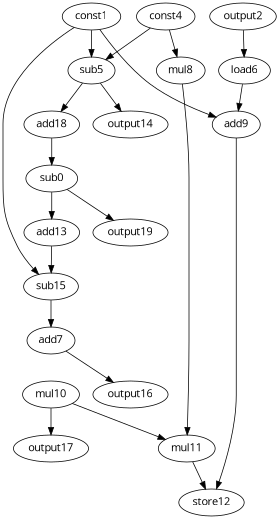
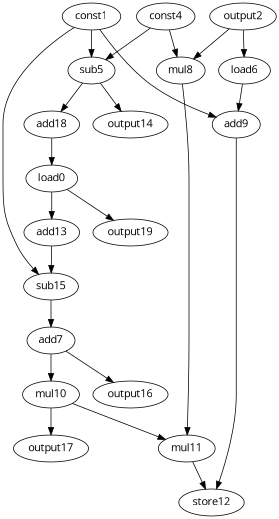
edge "output2" -> "mul8": added
node "sub0": label "sub0" -> "load0"
edge "add7" -> "mul10": added
